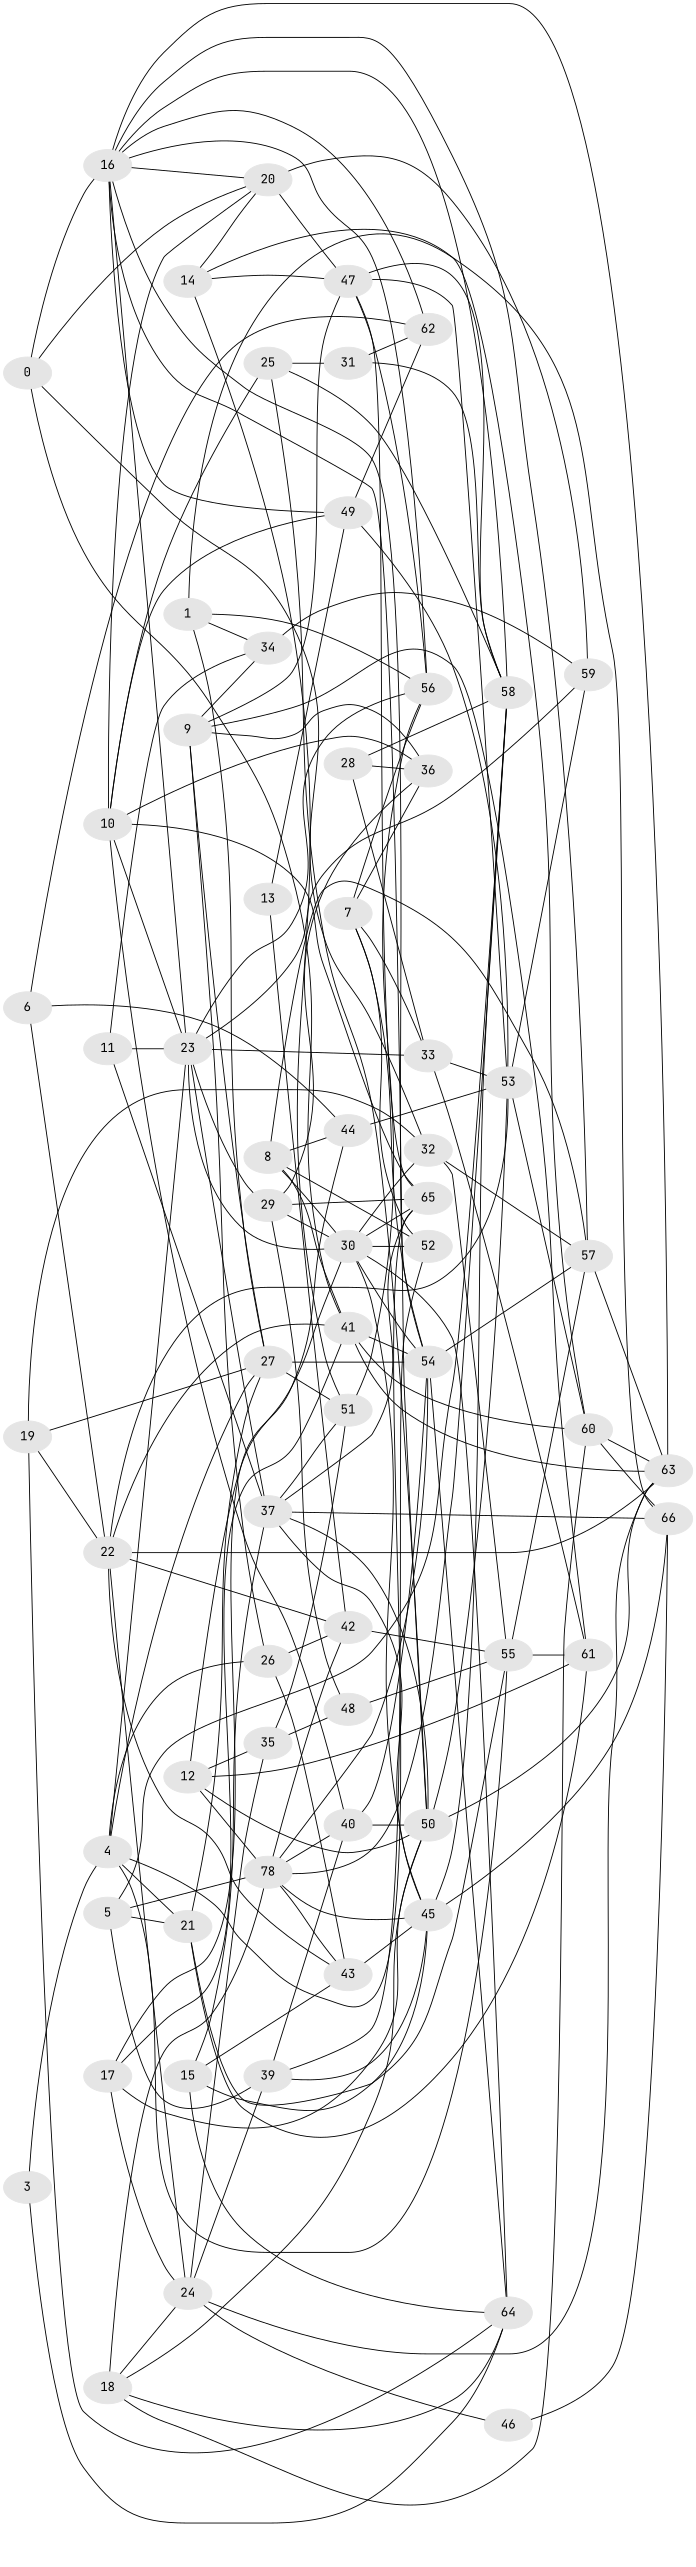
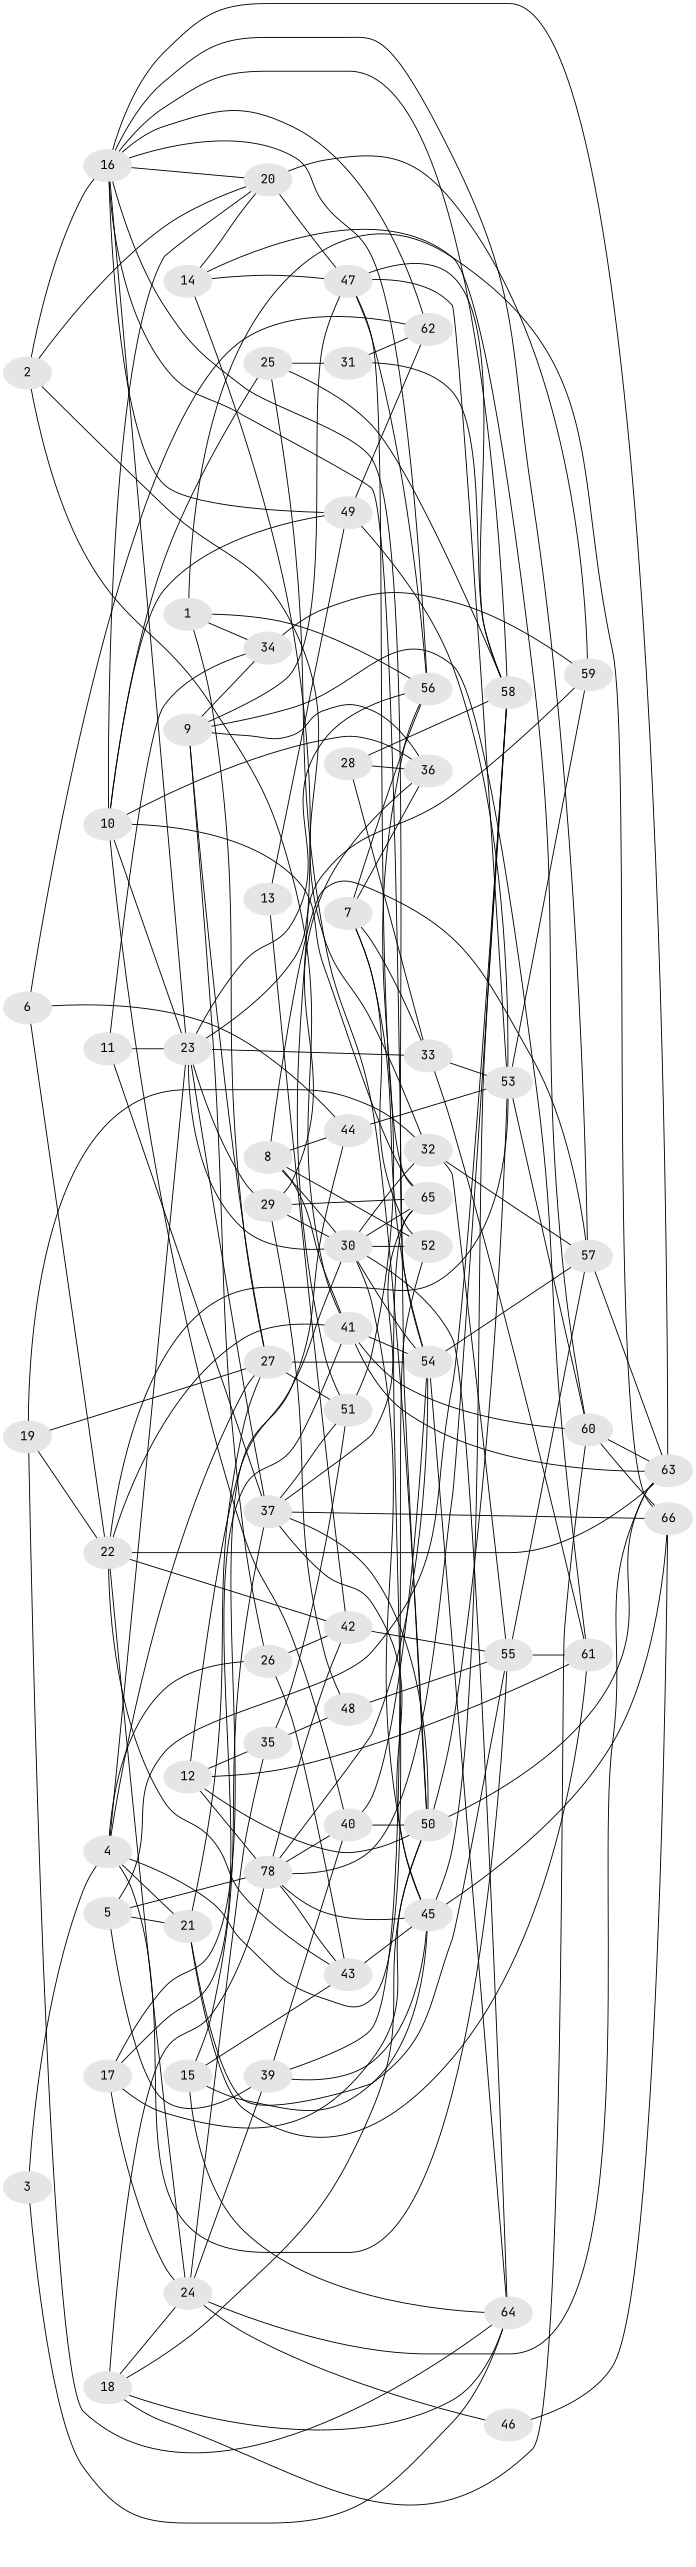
node "0": label "0" -> "2"
